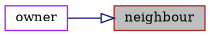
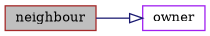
edge "owner" -> "neighbour": reversed
